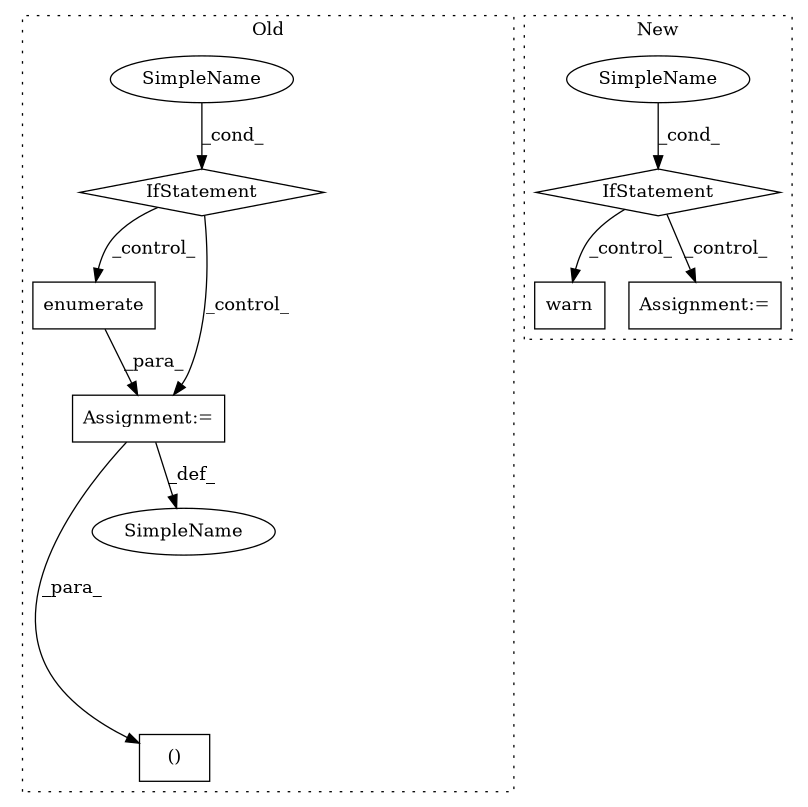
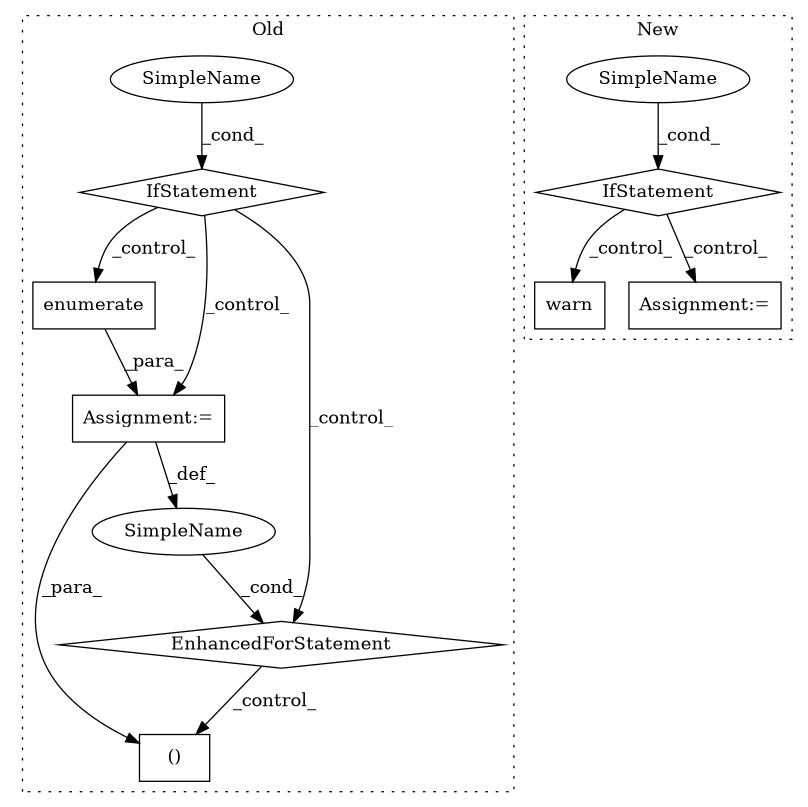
node "EnhancedForStatement": added
